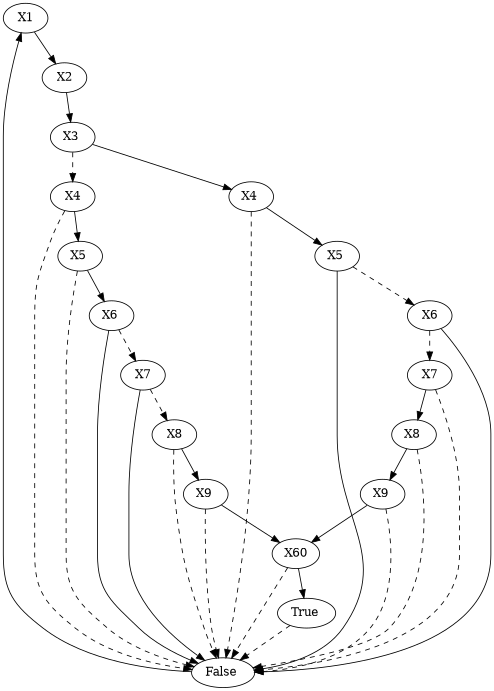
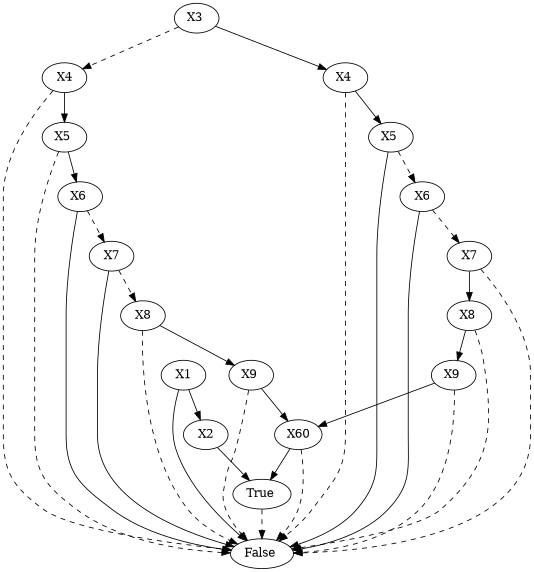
edge "X2" -> "X3": now "X2" -> "True"
edge "False" -> "X1": reversed
